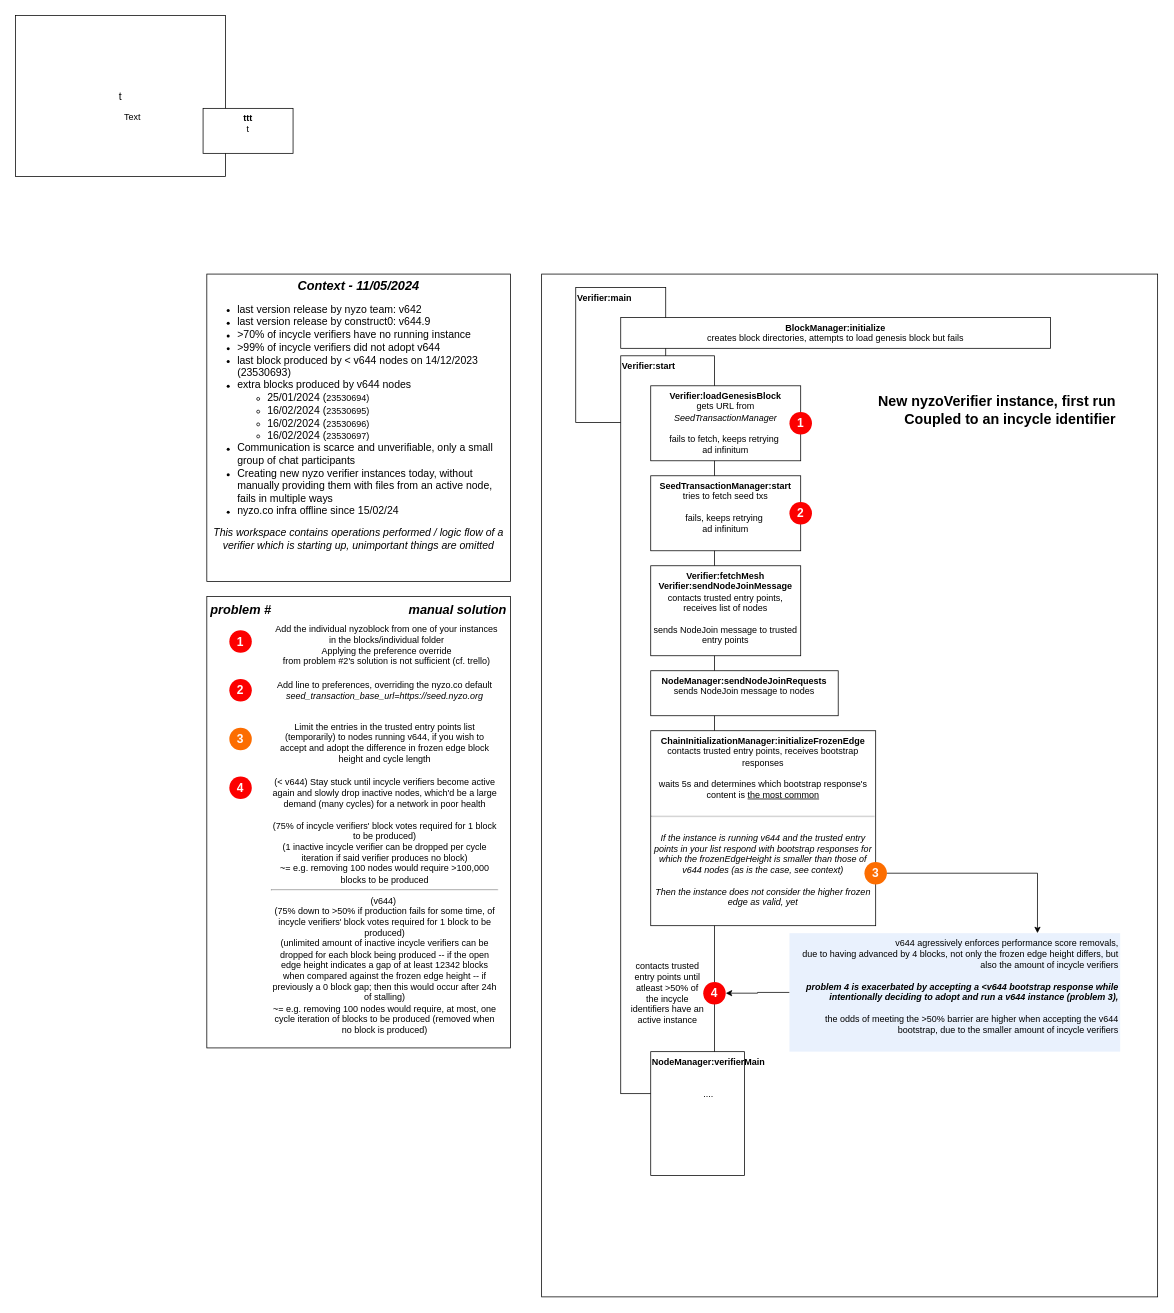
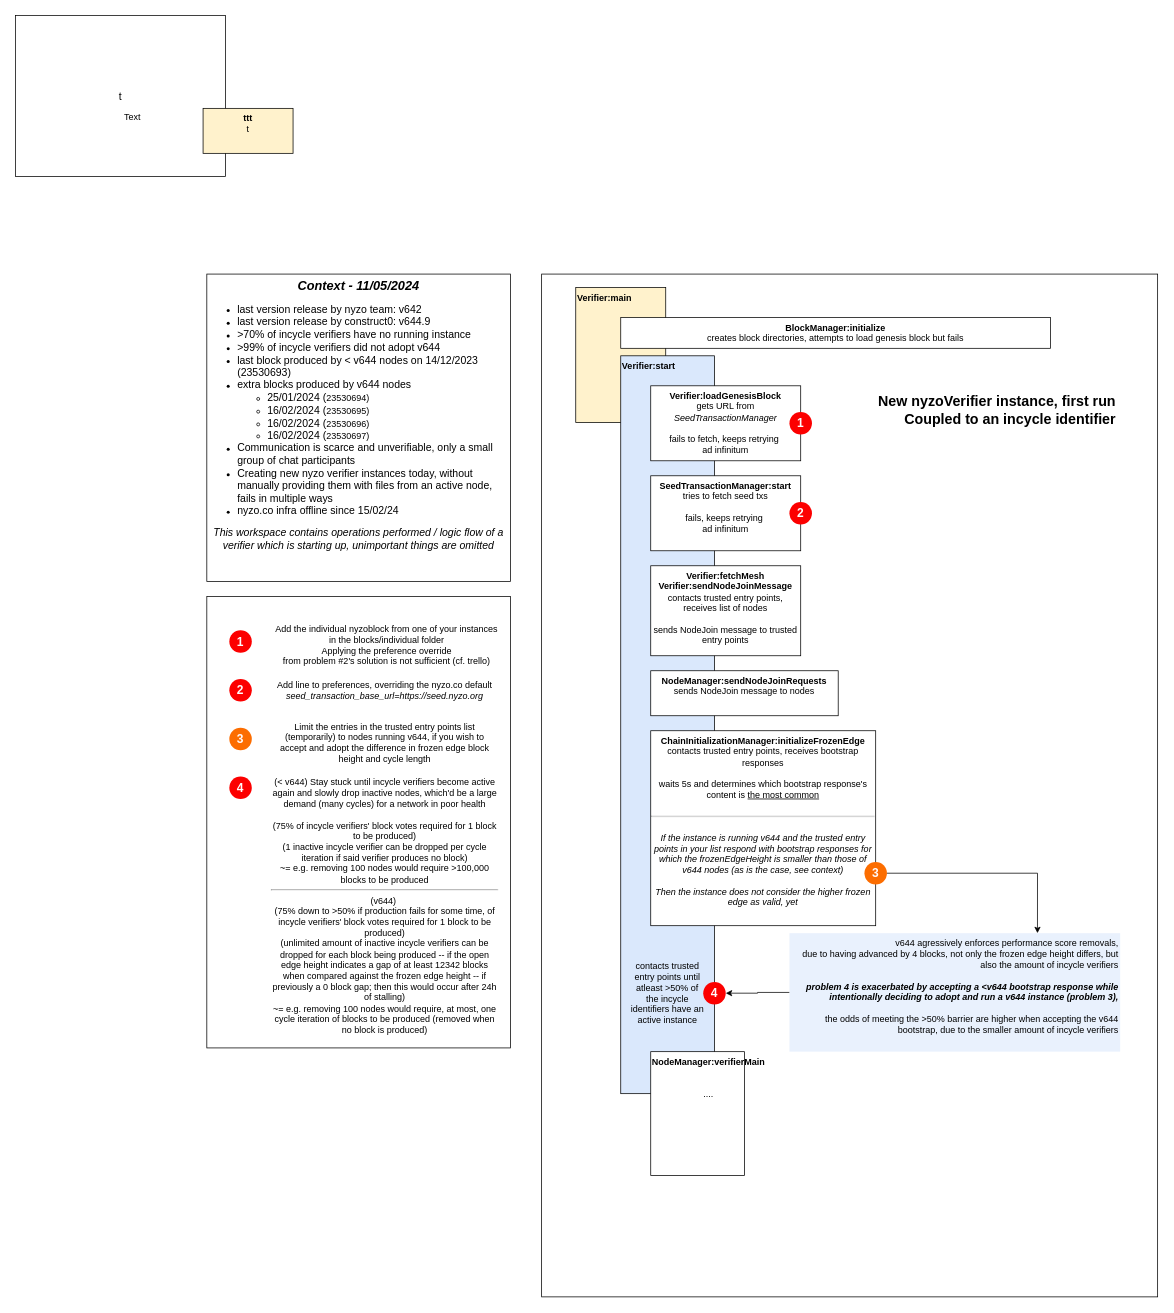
node "ttt t": fillcolor #ffffff -> #fff2cc
node "Verifier:main": fillcolor #ffffff -> #fff2cc
node "problem # manual solution": removed
node "Verifier:start": fillcolor #ffffff -> #dae8fc
